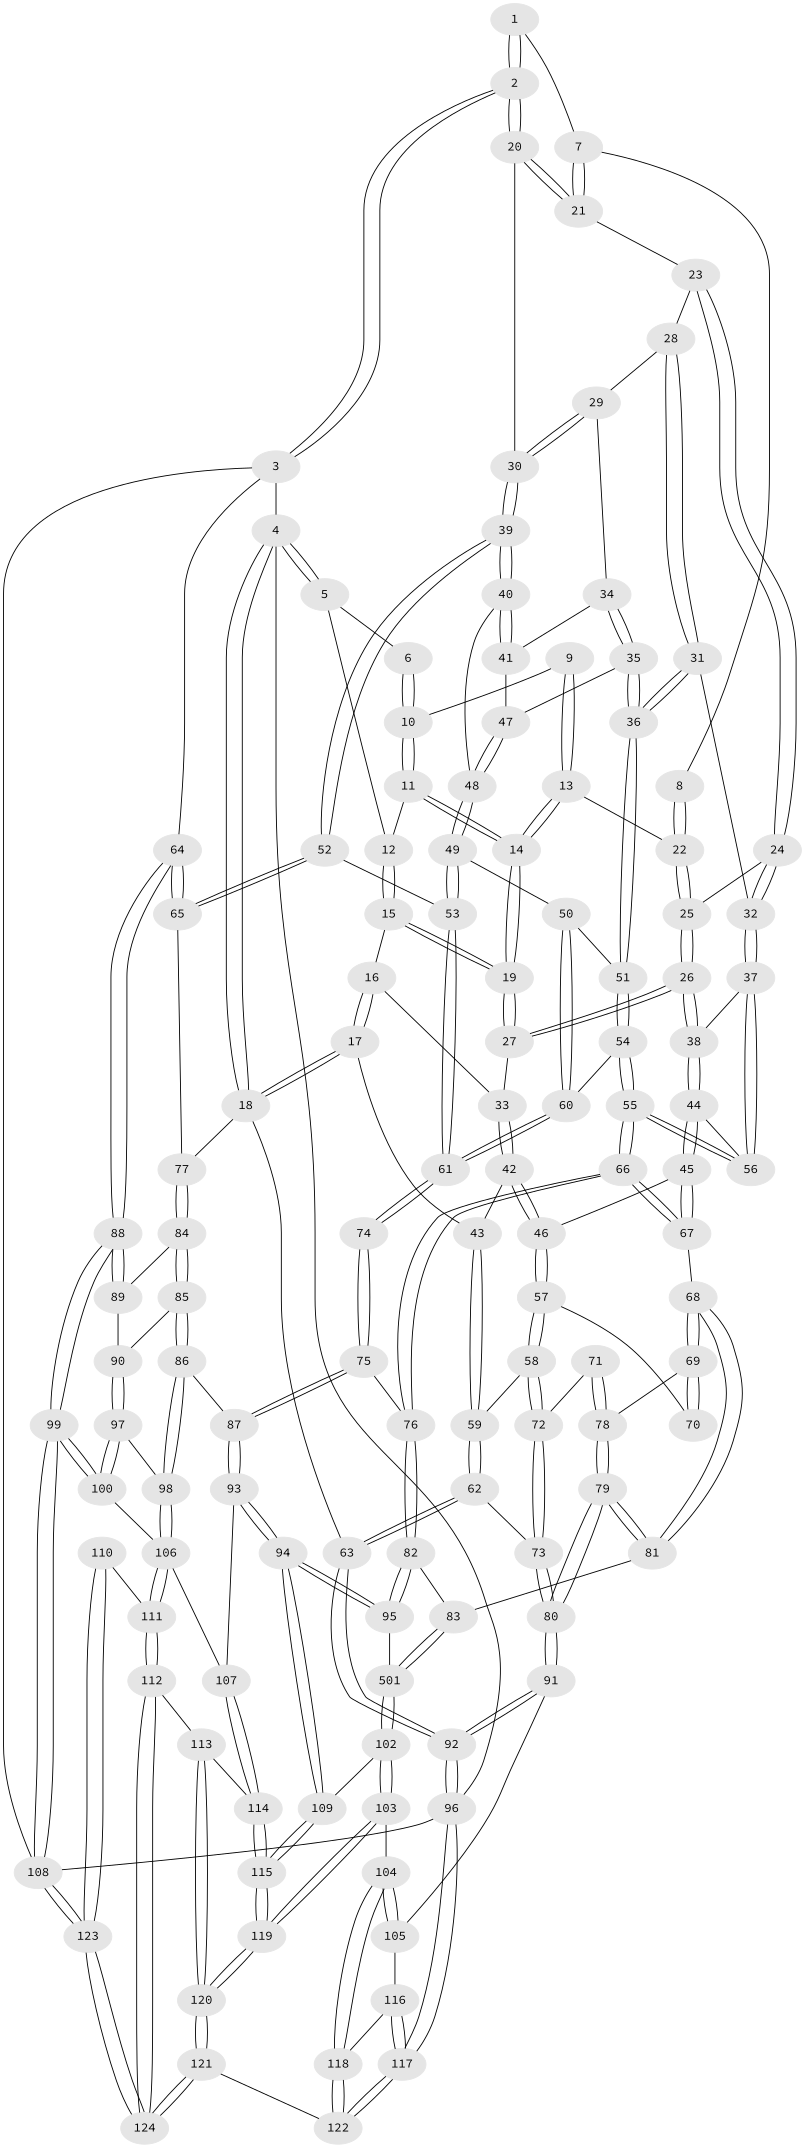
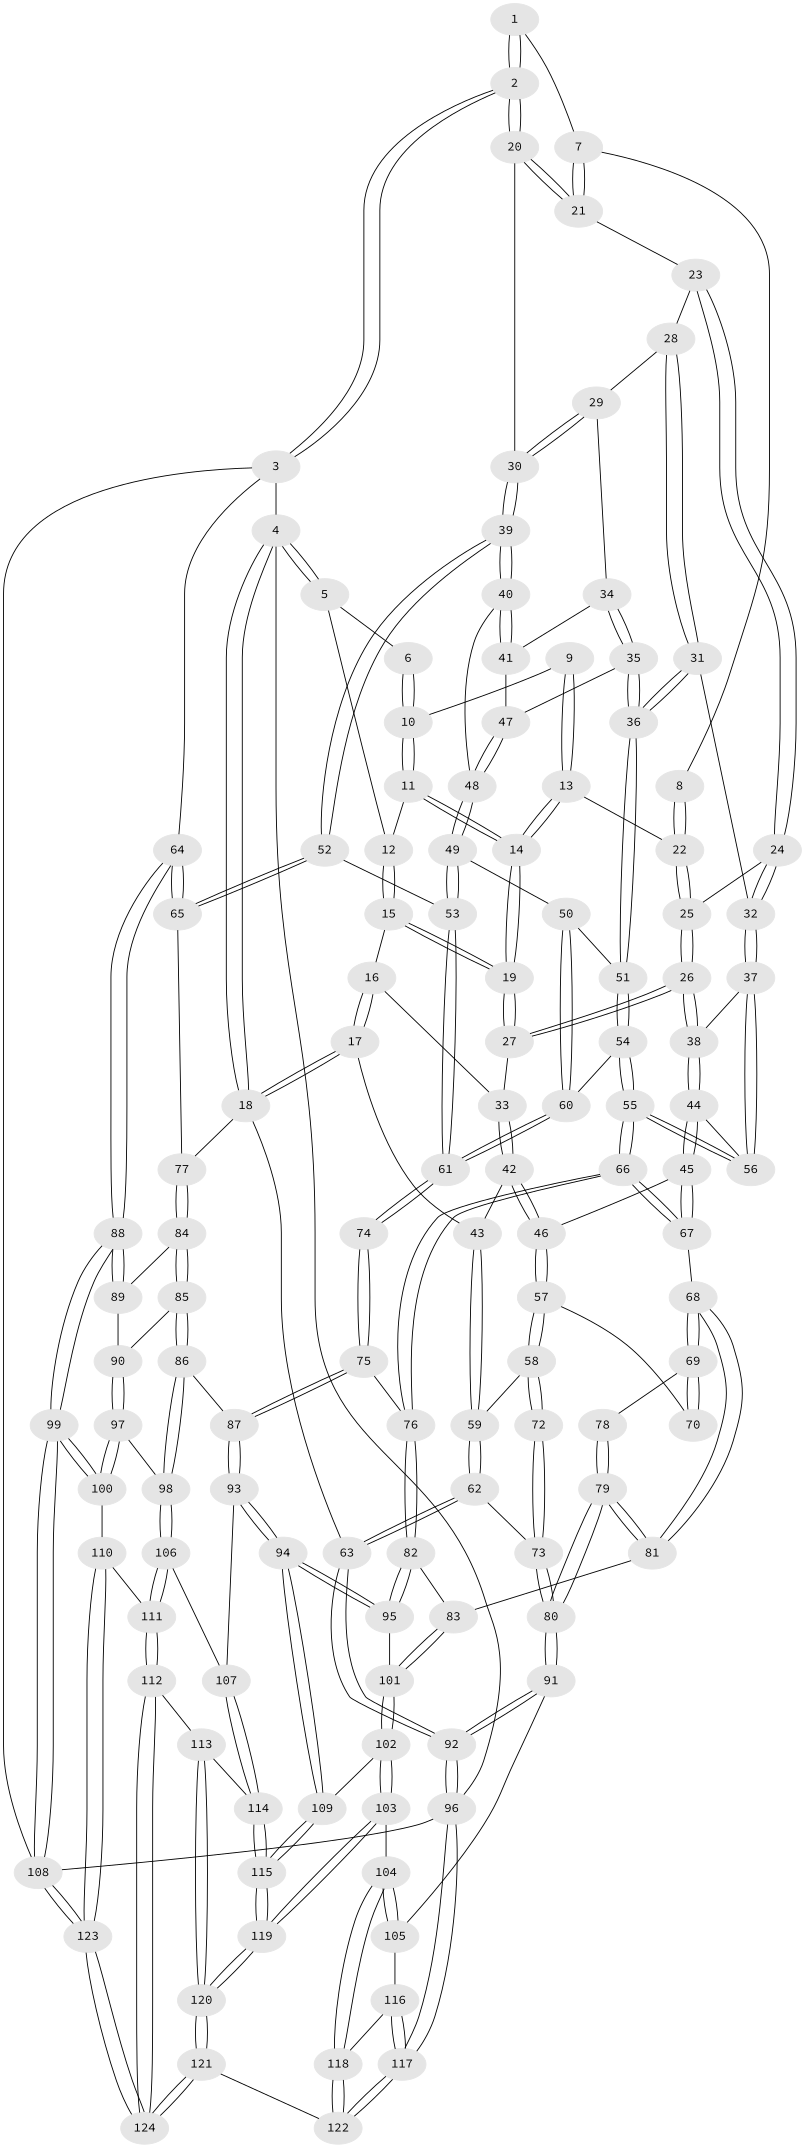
node "71": removed
edge "100" -- "106": now "100" -- "110"
node "501": label "501" -> "101"
